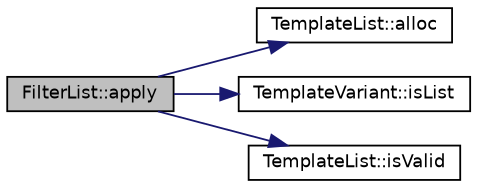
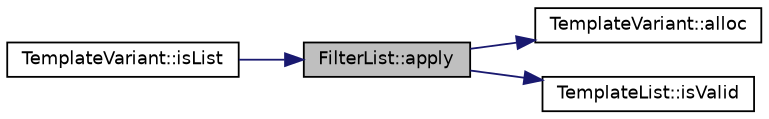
node "TemplateList::alloc": label "TemplateList::alloc" -> "TemplateVariant::alloc"
edge "FilterList::apply" -> "TemplateVariant::isList": reversed
